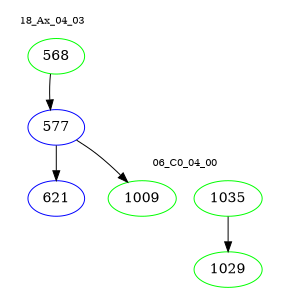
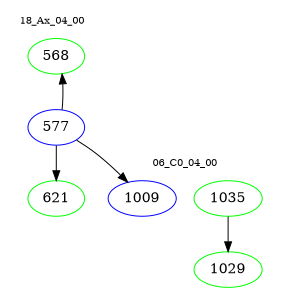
cluster "18_Ax_04_03": label "18_Ax_04_03" -> "18_Ax_04_00"
edge "568" -> "577": reversed
node "621": color blue -> green
node "1009": color green -> blue
